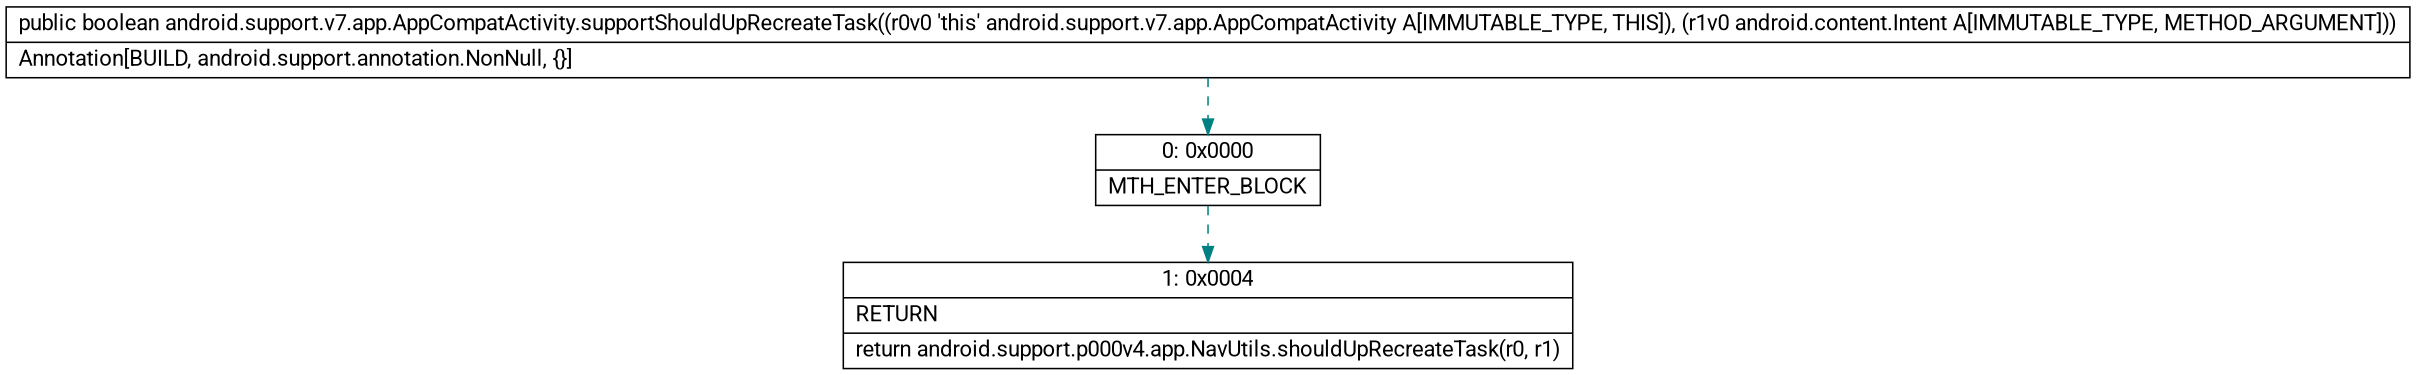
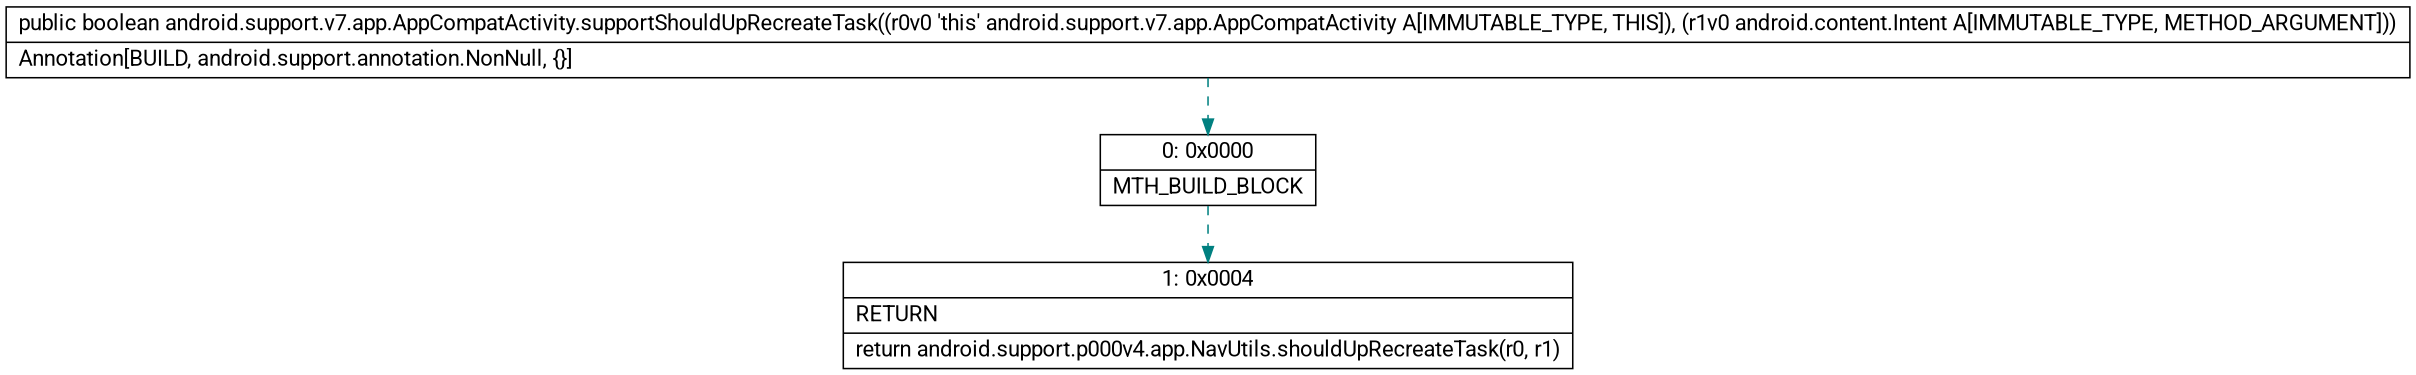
node "0: 0x0000": text "MTH_ENTER_BLOCK" -> "MTH_BUILD_BLOCK"
